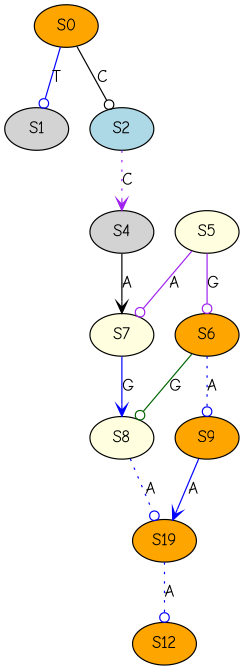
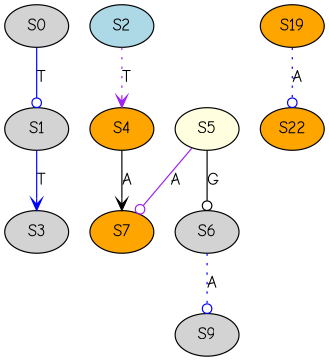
node "S0": fillcolor orange -> lightgrey
edge "S0" -> "S2": removed, label "C"
edge "S2" -> "S4": label "C" -> "T"
node "S3": added
node "S4": fillcolor lightgrey -> orange
edge "S5" -> "S6": color purple -> black
node "S7": fillcolor lightyellow -> orange
node "S6": fillcolor orange -> lightgrey
node "S8": removed
node "S9": fillcolor orange -> lightgrey
edge "S9" -> "S19": removed, label "A"
node "S12": label "S12" -> "S22"
